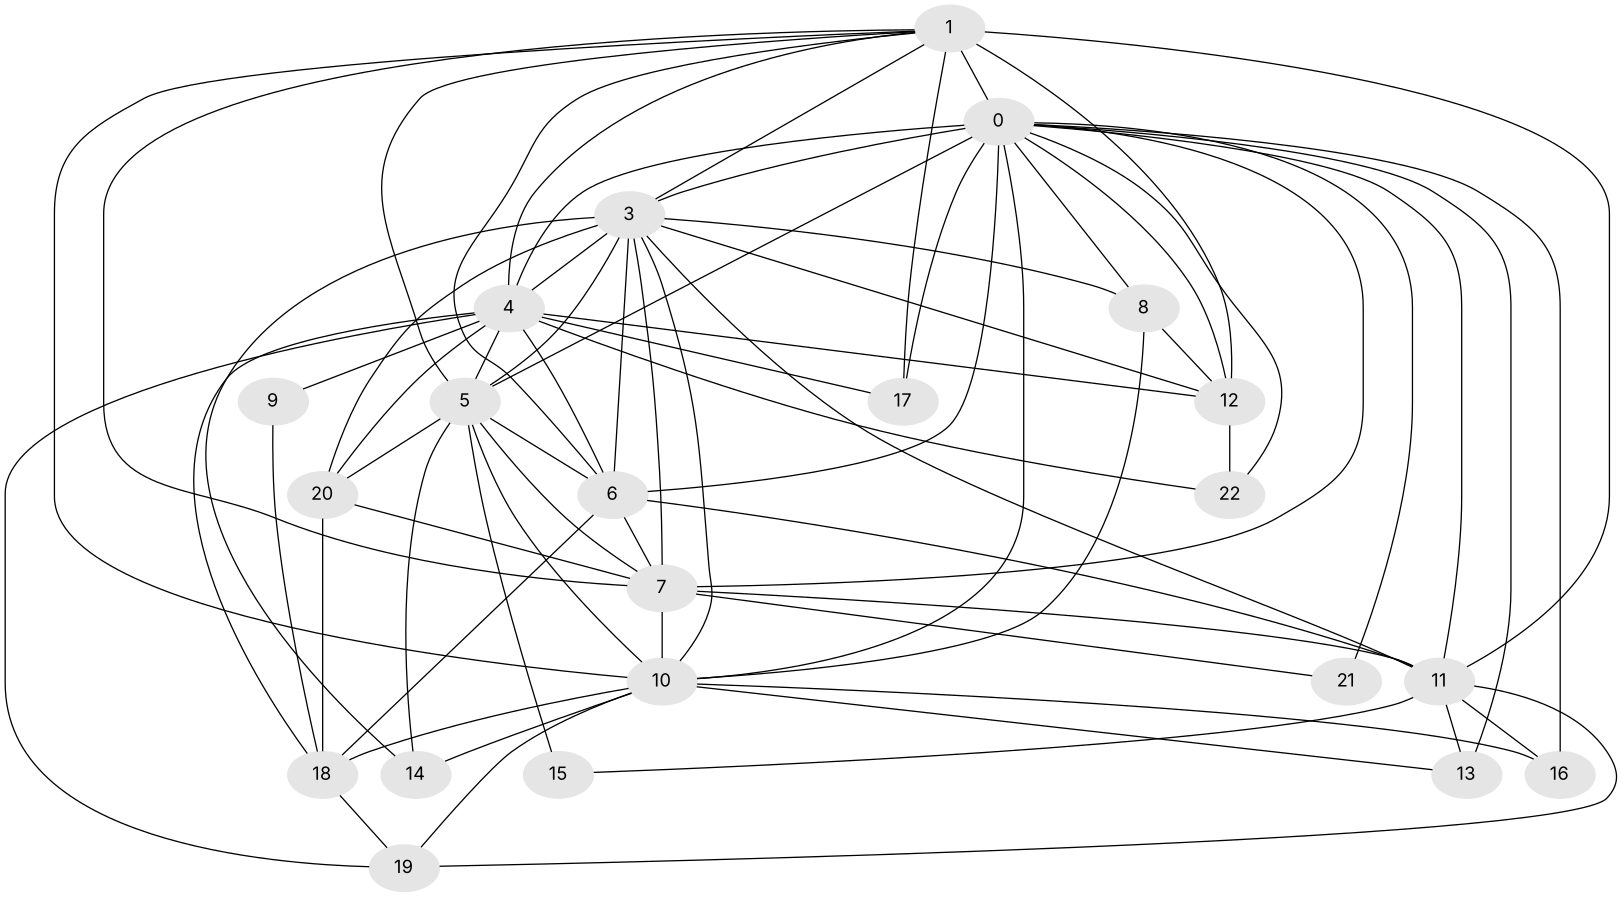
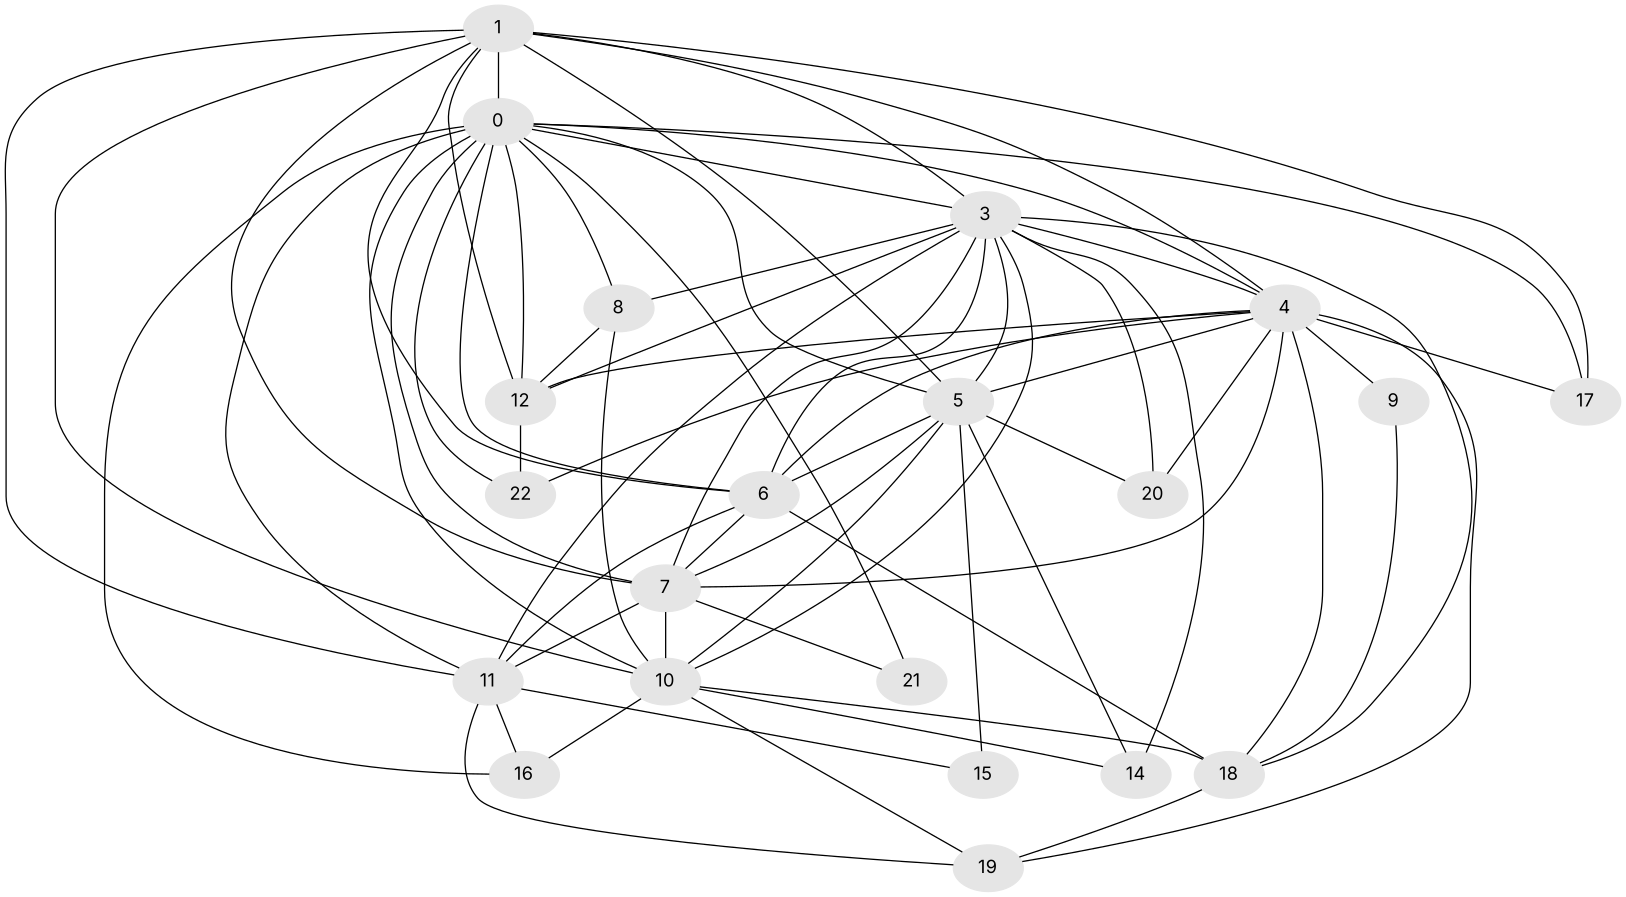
edge "20" -- "7": now "4" -- "7"
edge "20" -- "18": now "3" -- "18"
node "13": removed
